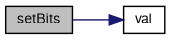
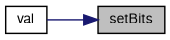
edge "setBits" -> "val": reversed
